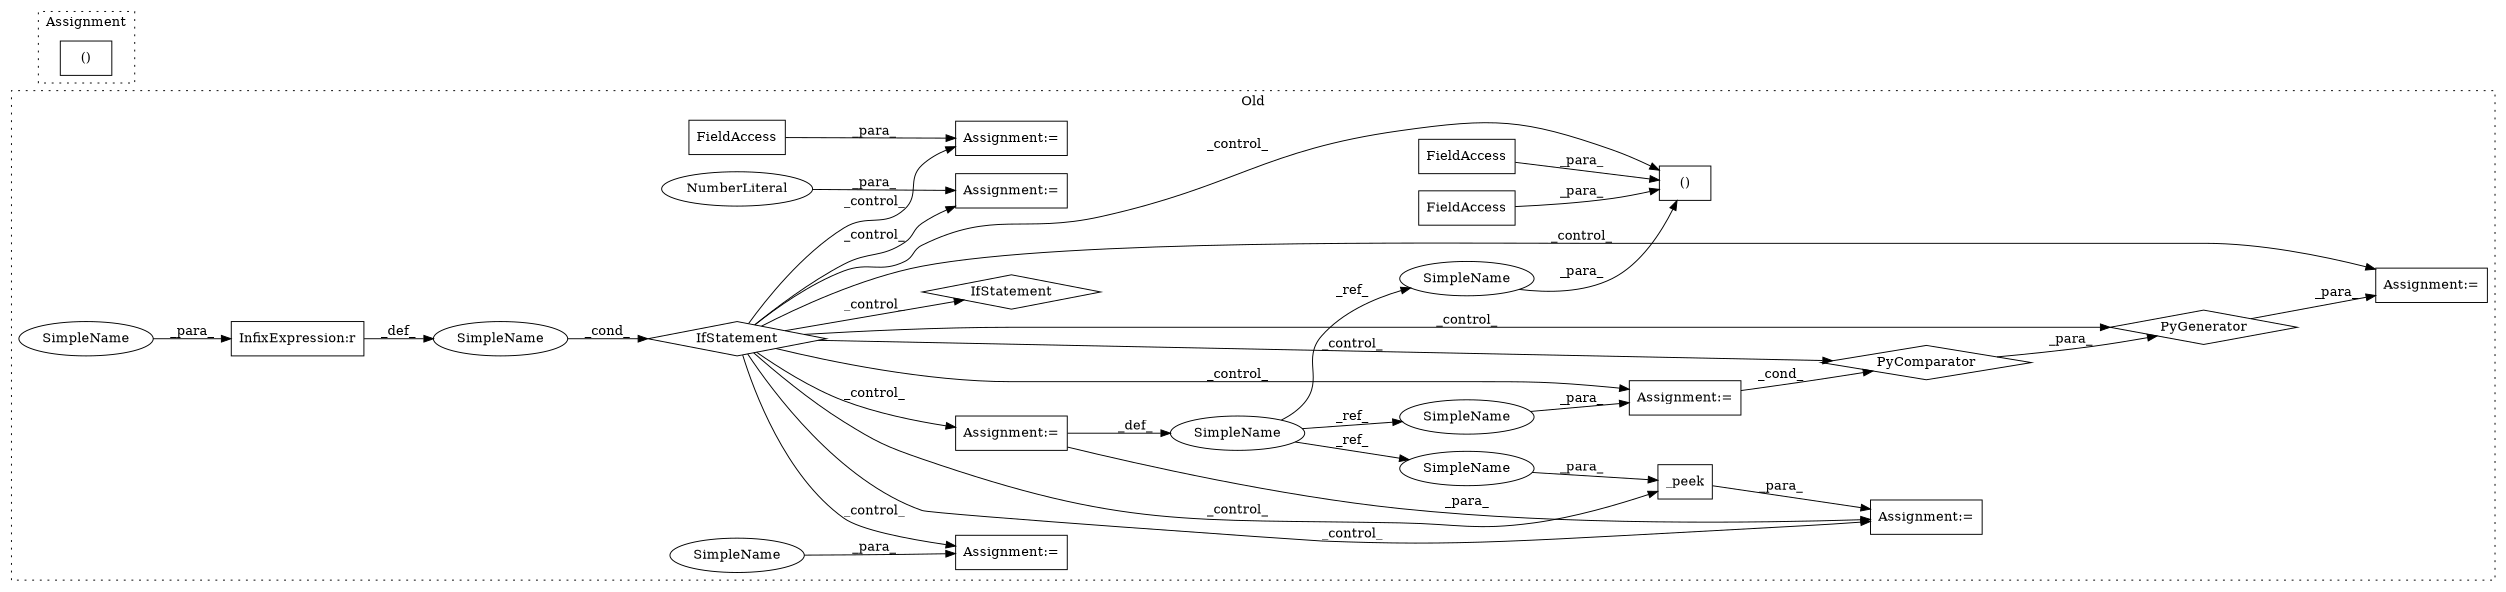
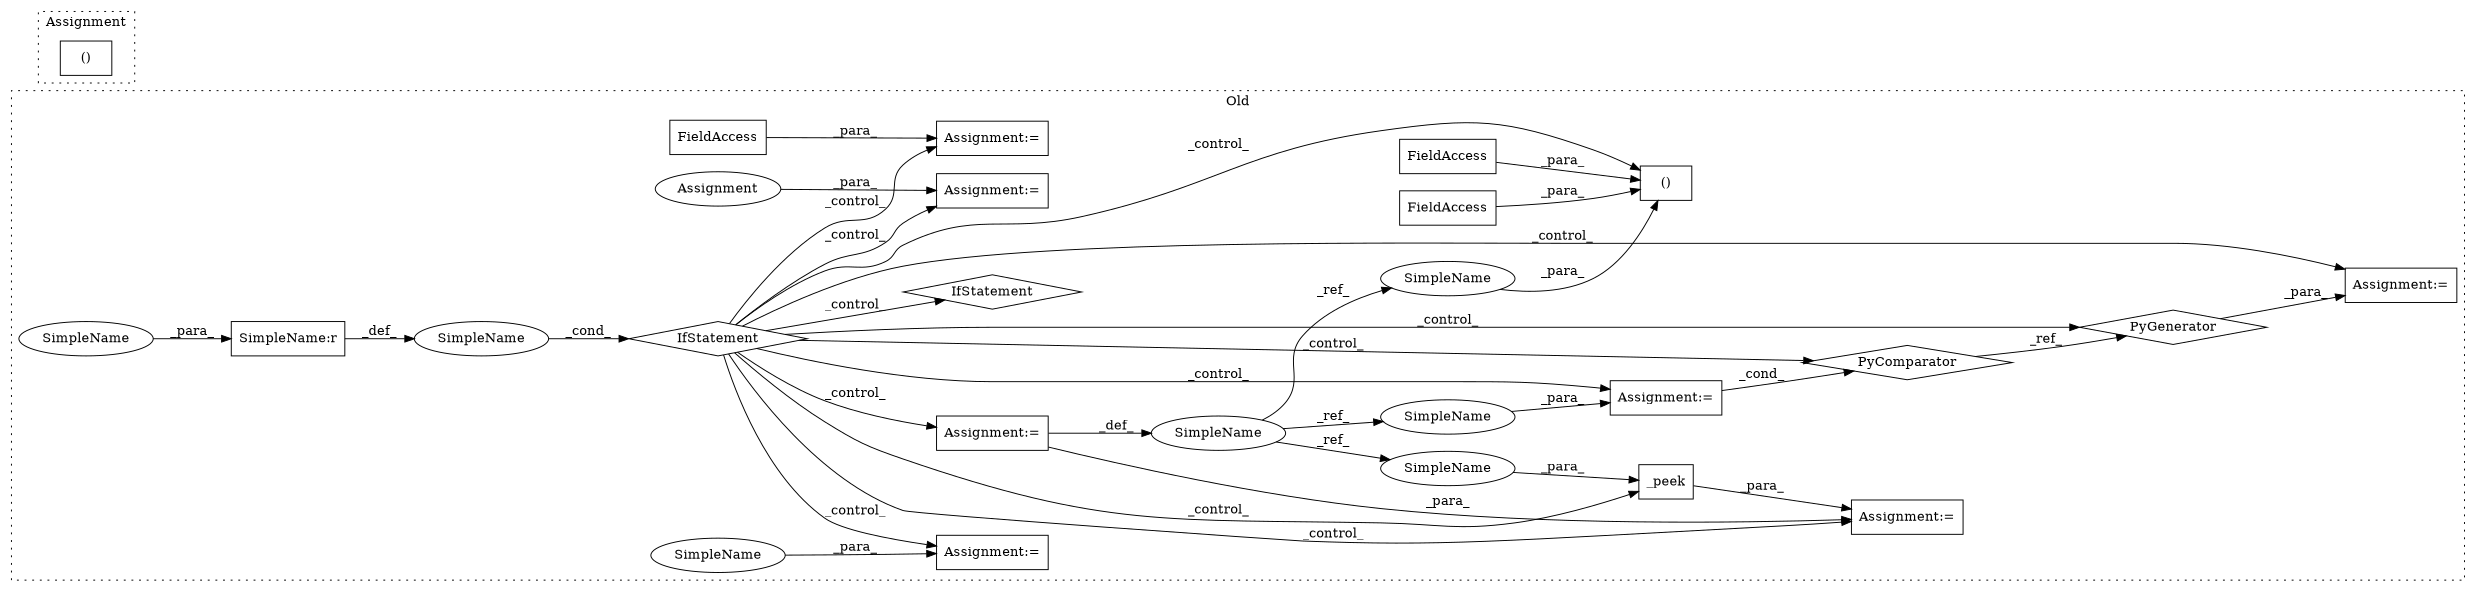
node "NumberLiteral": label "NumberLiteral" -> "Assignment"
node "InfixExpression:r": label "InfixExpression:r" -> "SimpleName:r"
edge "PyComparator" -> "PyGenerator": label "_para_" -> "_ref_"
